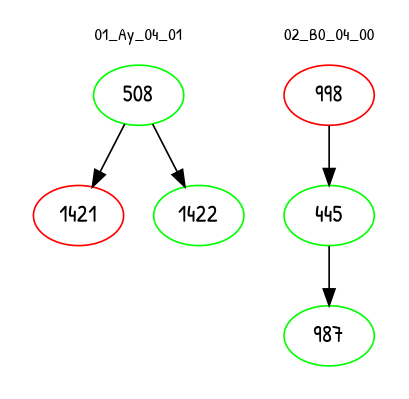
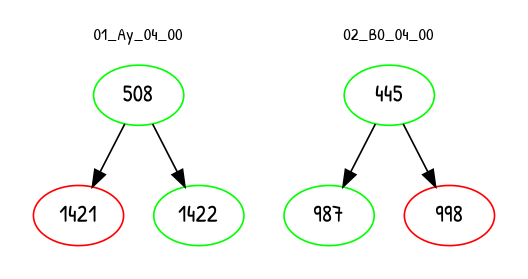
cluster "01_Ay_04_01": label "01_Ay_04_01" -> "01_Ay_04_00"
edge "998" -> "445": reversed
